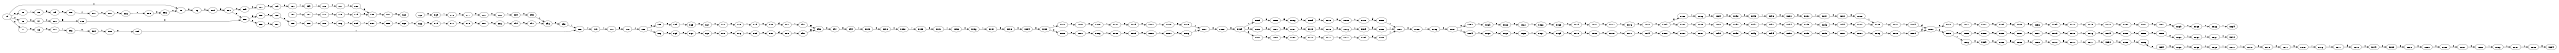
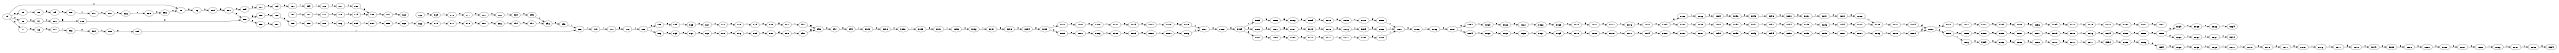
edge "S257" -> "S260": now "S258" -> "S260"
edge "S259" -> "S256": reversed
